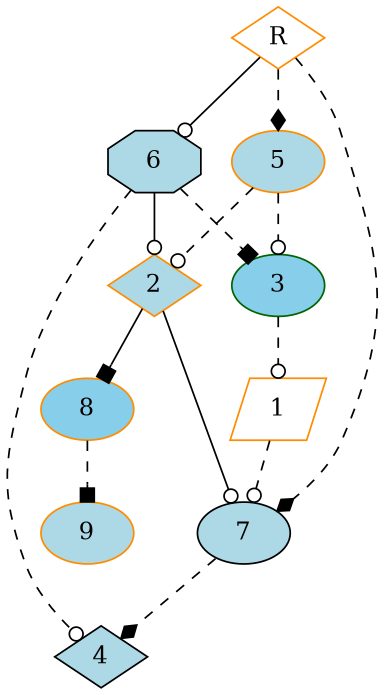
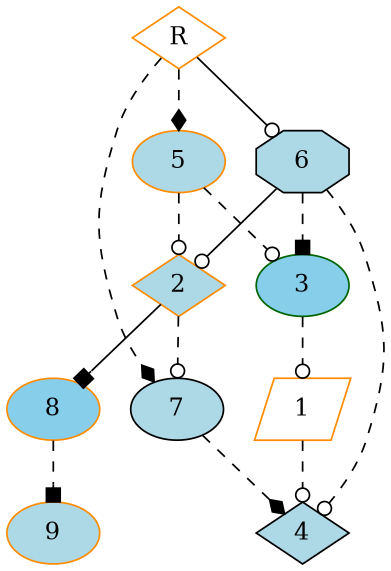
edge "2" -> "7": style solid -> dashed
edge "1" -> "7": now "1" -> "4"
